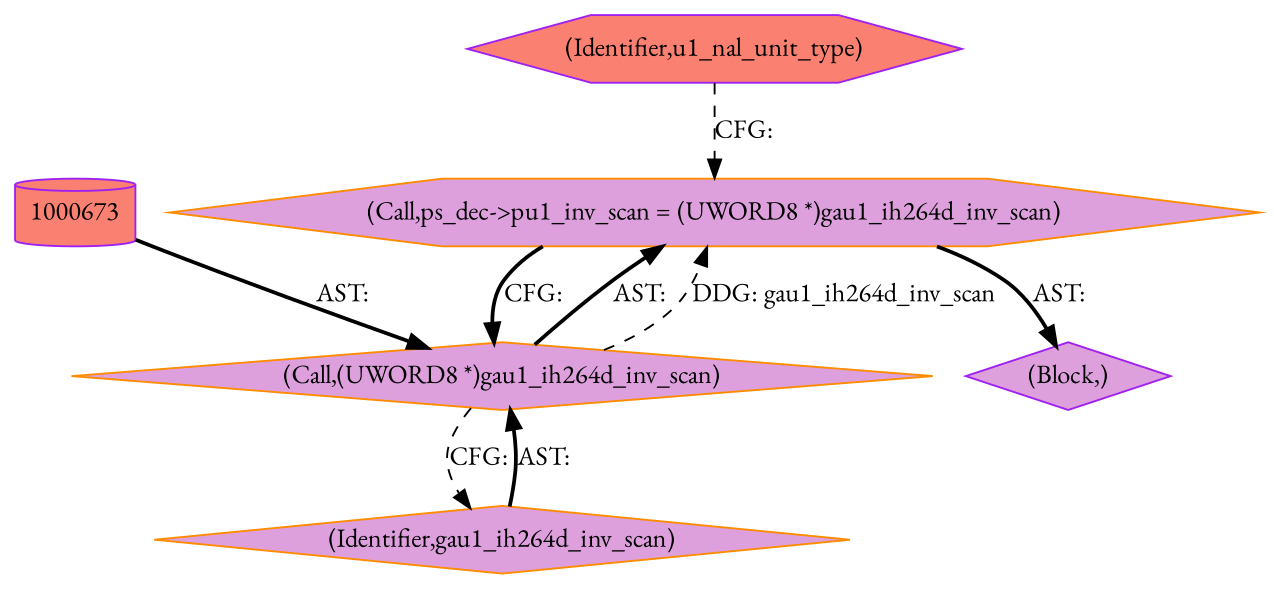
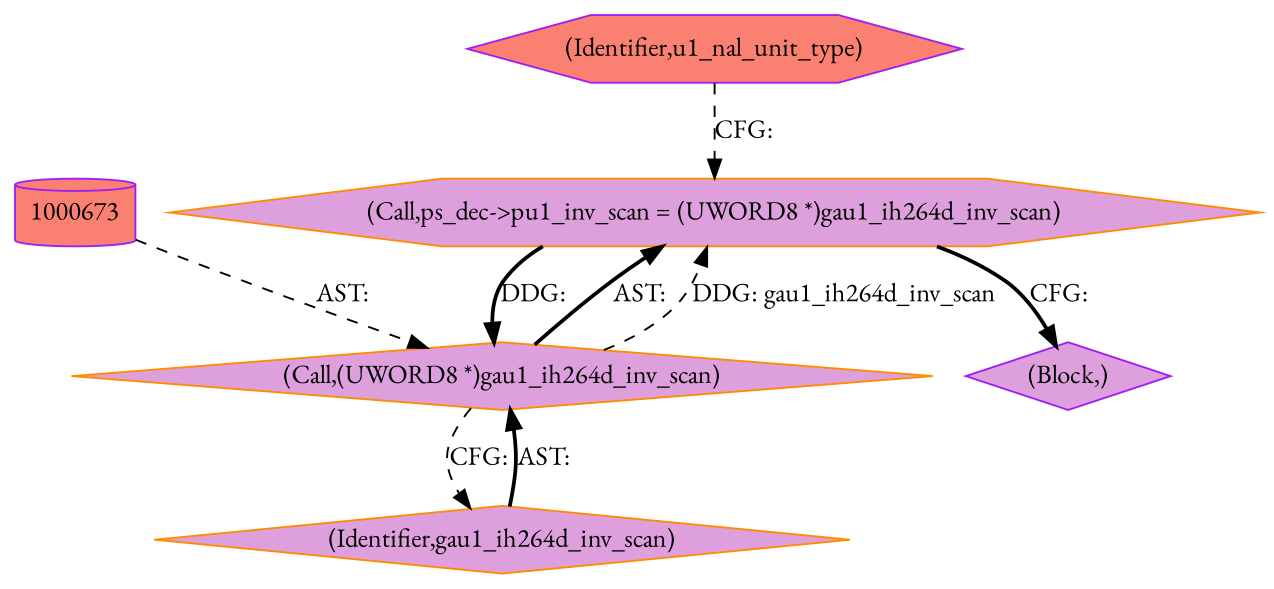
edge "1000673" -> "(Call,(UWORD8 *)gau1_ih264d_inv_scan)": style bold -> dashed
edge "(Call,ps_dec->pu1_inv_scan = (UWORD8 *)gau1_ih264d_inv_scan)" -> "(Call,(UWORD8 *)gau1_ih264d_inv_scan)": label "CFG: " -> "DDG: "
edge "(Call,ps_dec->pu1_inv_scan = (UWORD8 *)gau1_ih264d_inv_scan)" -> "(Block,)": label "AST: " -> "CFG: "
